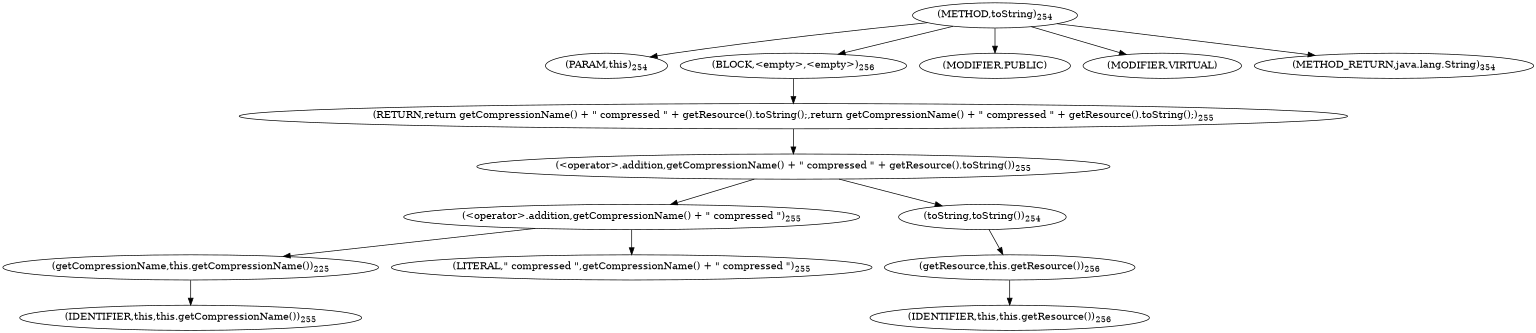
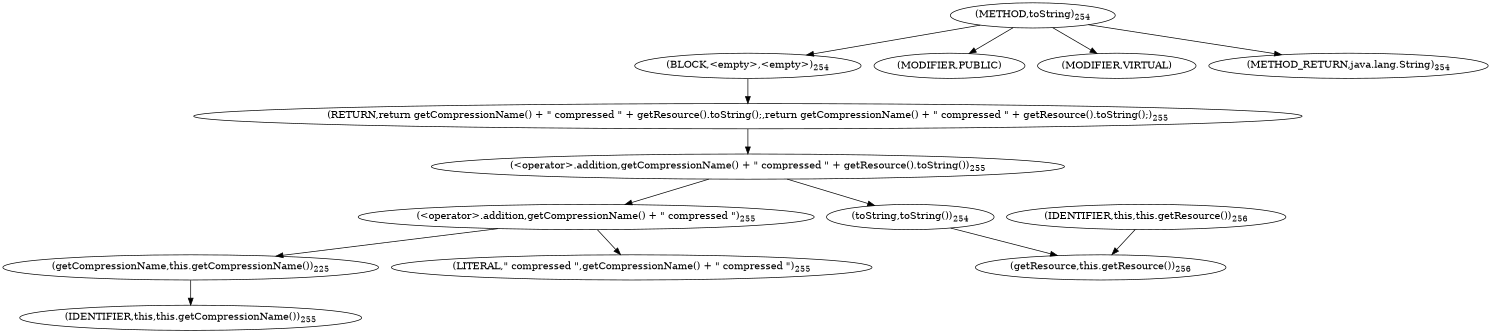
node "(BLOCK,<empty>,<empty>)": text "256" -> "254"
node "(PARAM,this)": removed
edge "(getResource,this.getResource())" -> "(IDENTIFIER,this,this.getResource())": reversed
